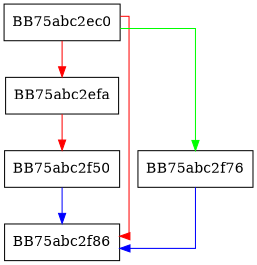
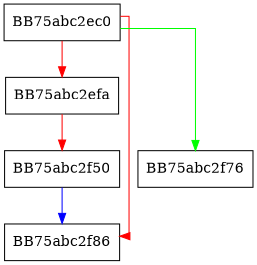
edge "BB75abc2f76" -> "BB75abc2f86": removed
